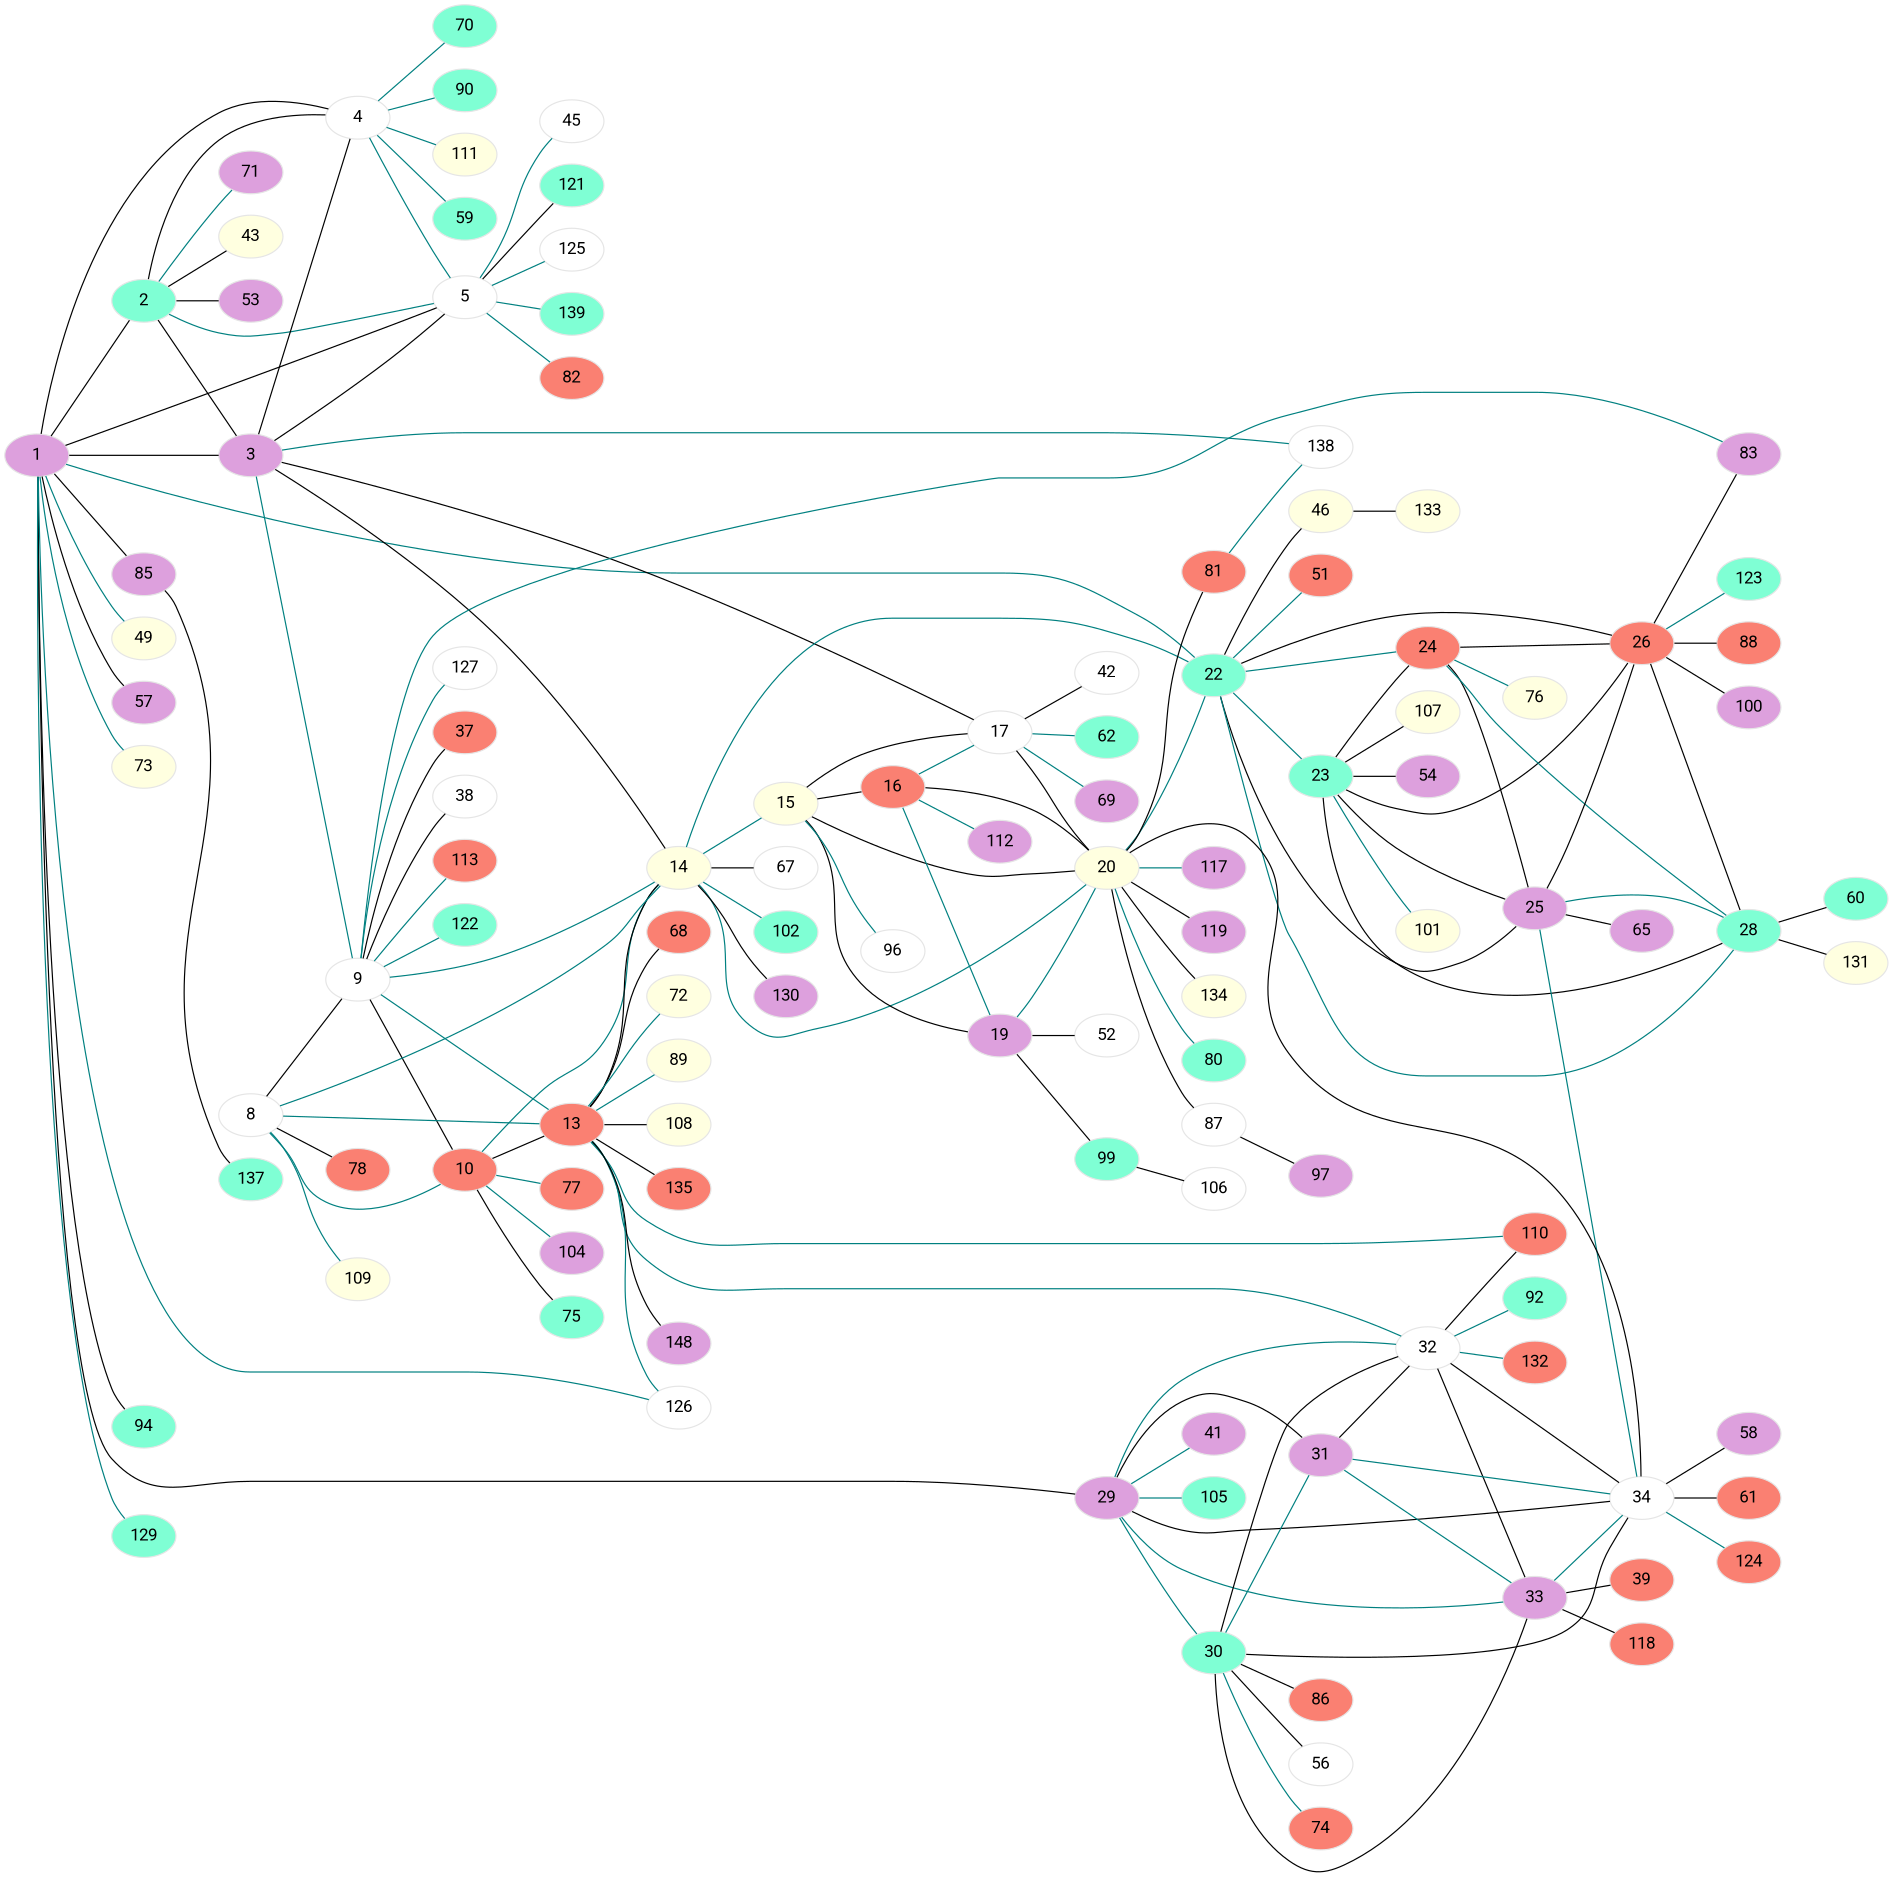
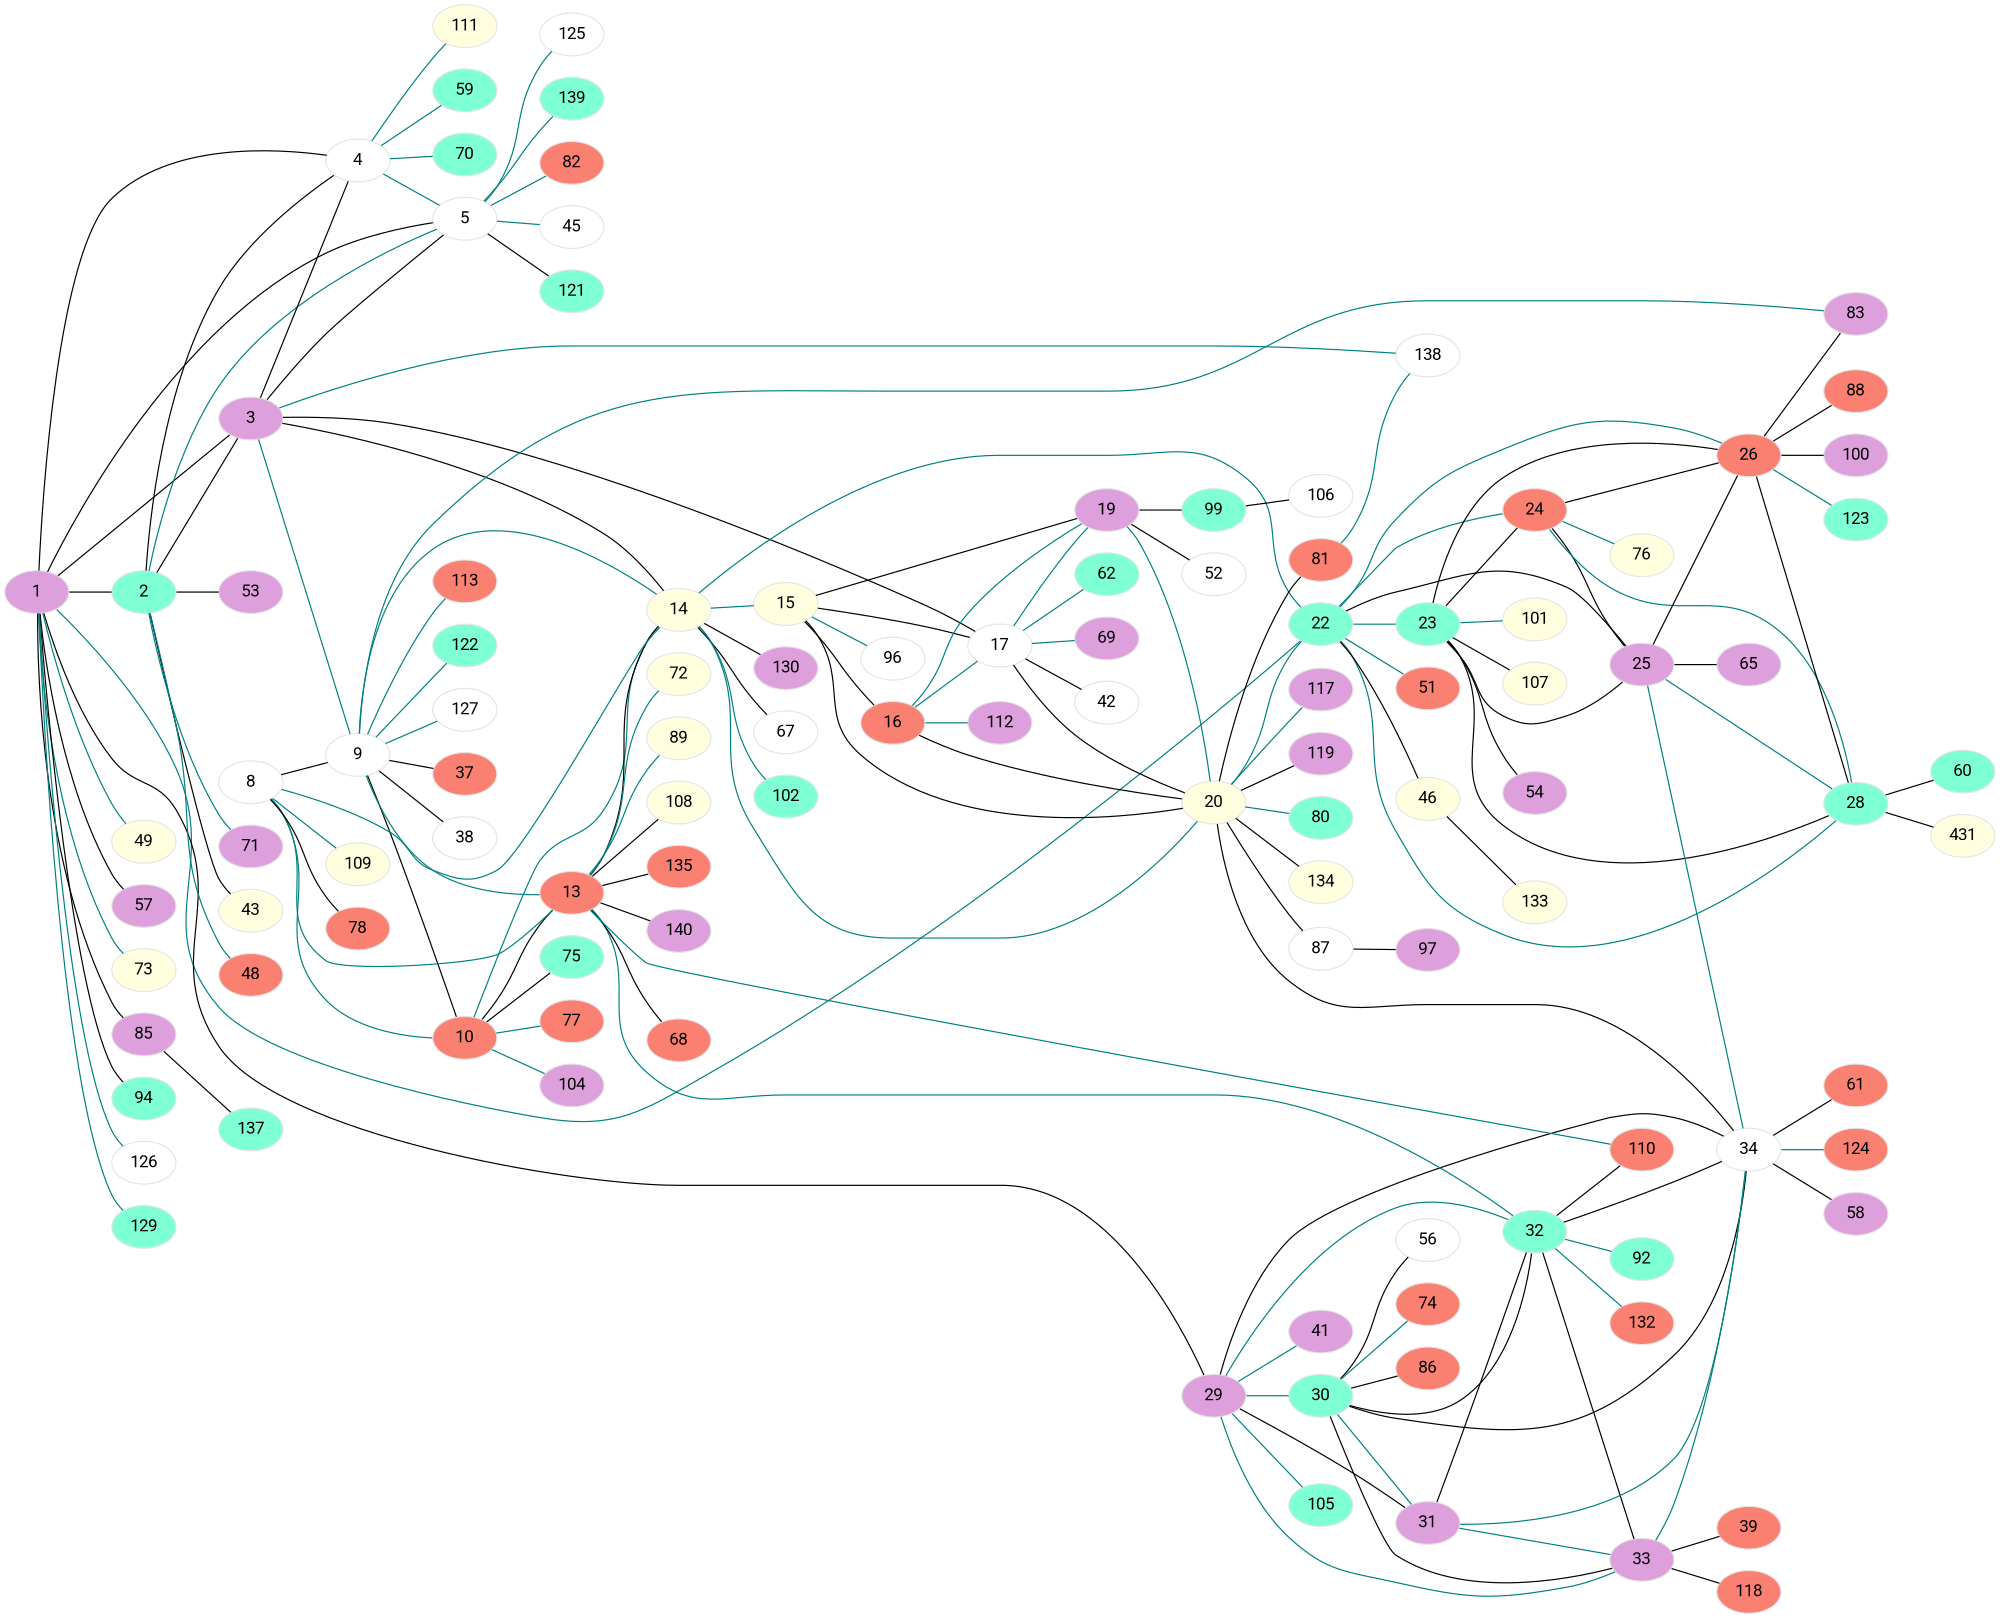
node "90": removed
edge "19" -- "17": added
edge "26" -- "22": color black -> teal
node "131": label "131" -> "431"
node "48": added
edge "13" -- "126": removed
node "148": label "148" -> "140"
node "32": fillcolor white -> aquamarine
